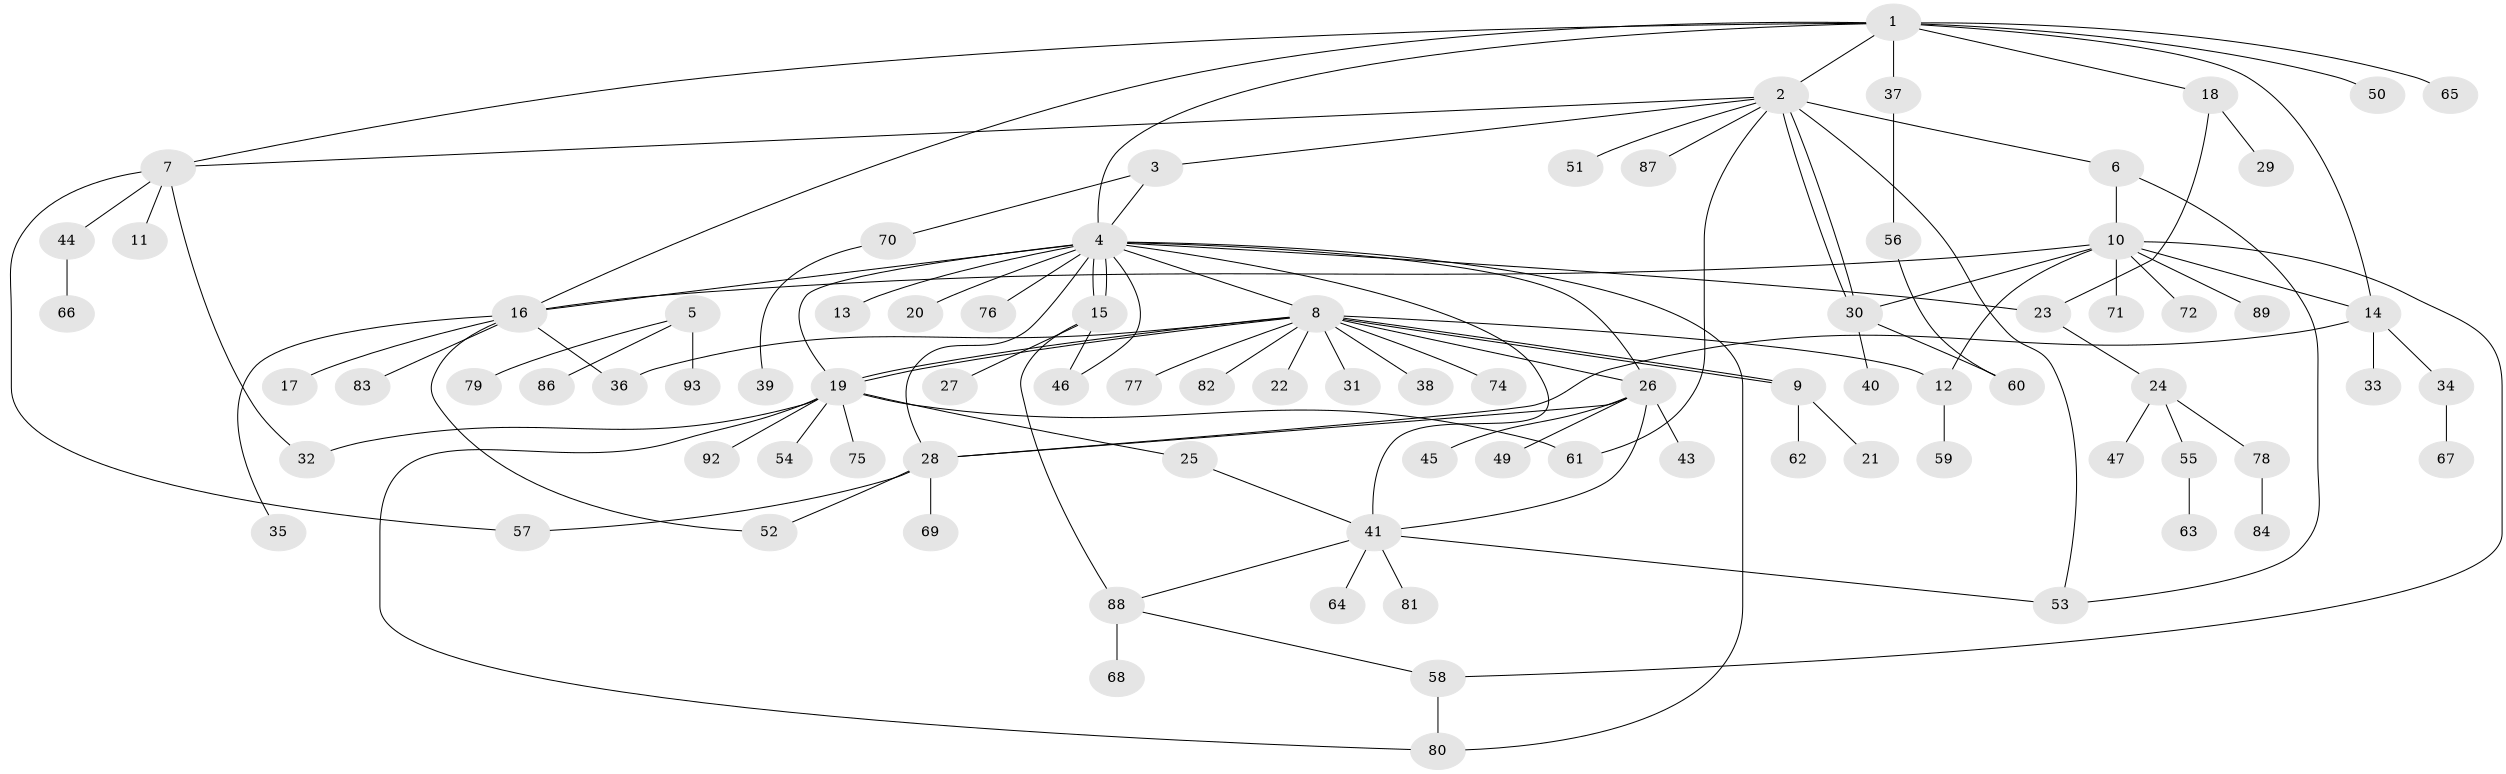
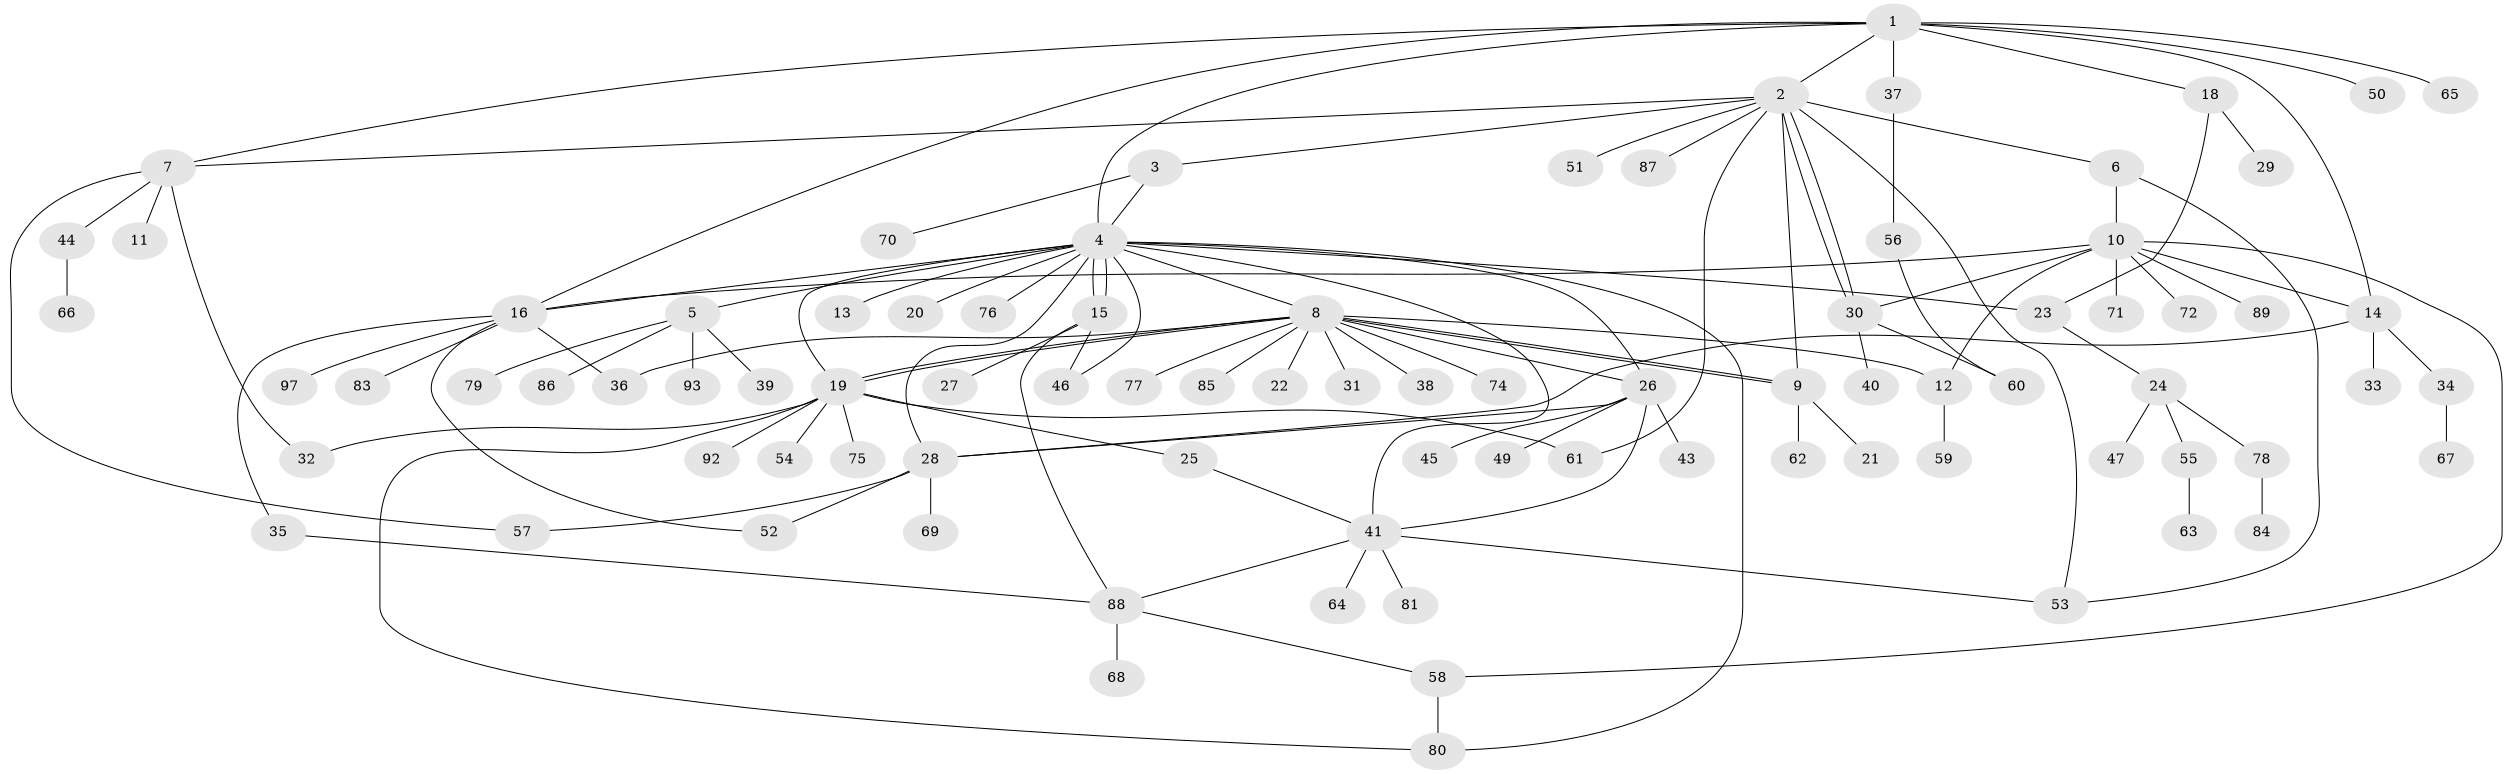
edge "2" -- "9": added
edge "4" -- "5": added
edge "70" -- "39": now "5" -- "39"
node "17": label "17" -> "97"
node "82": label "82" -> "85"
edge "35" -- "88": added
